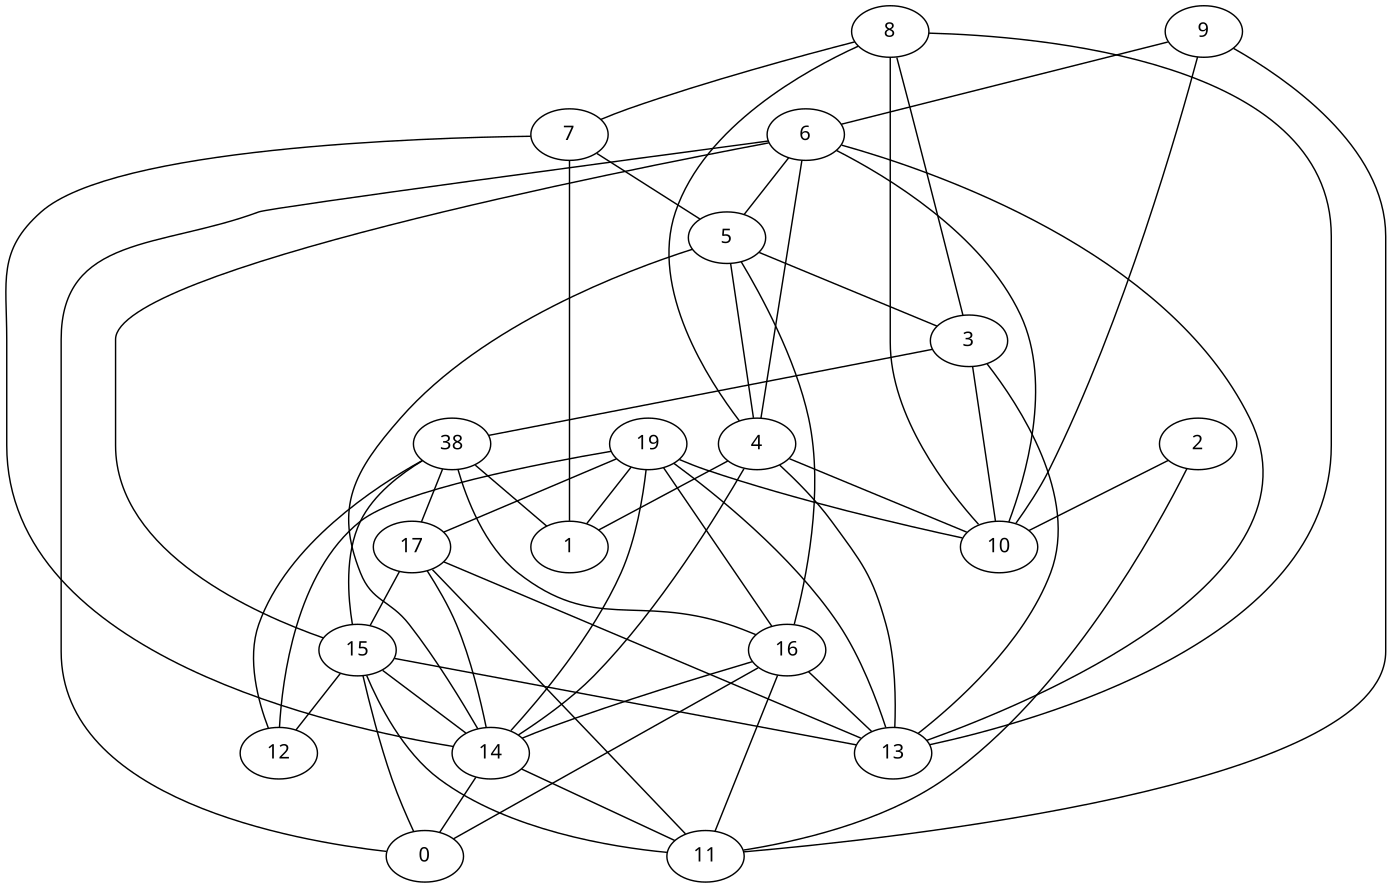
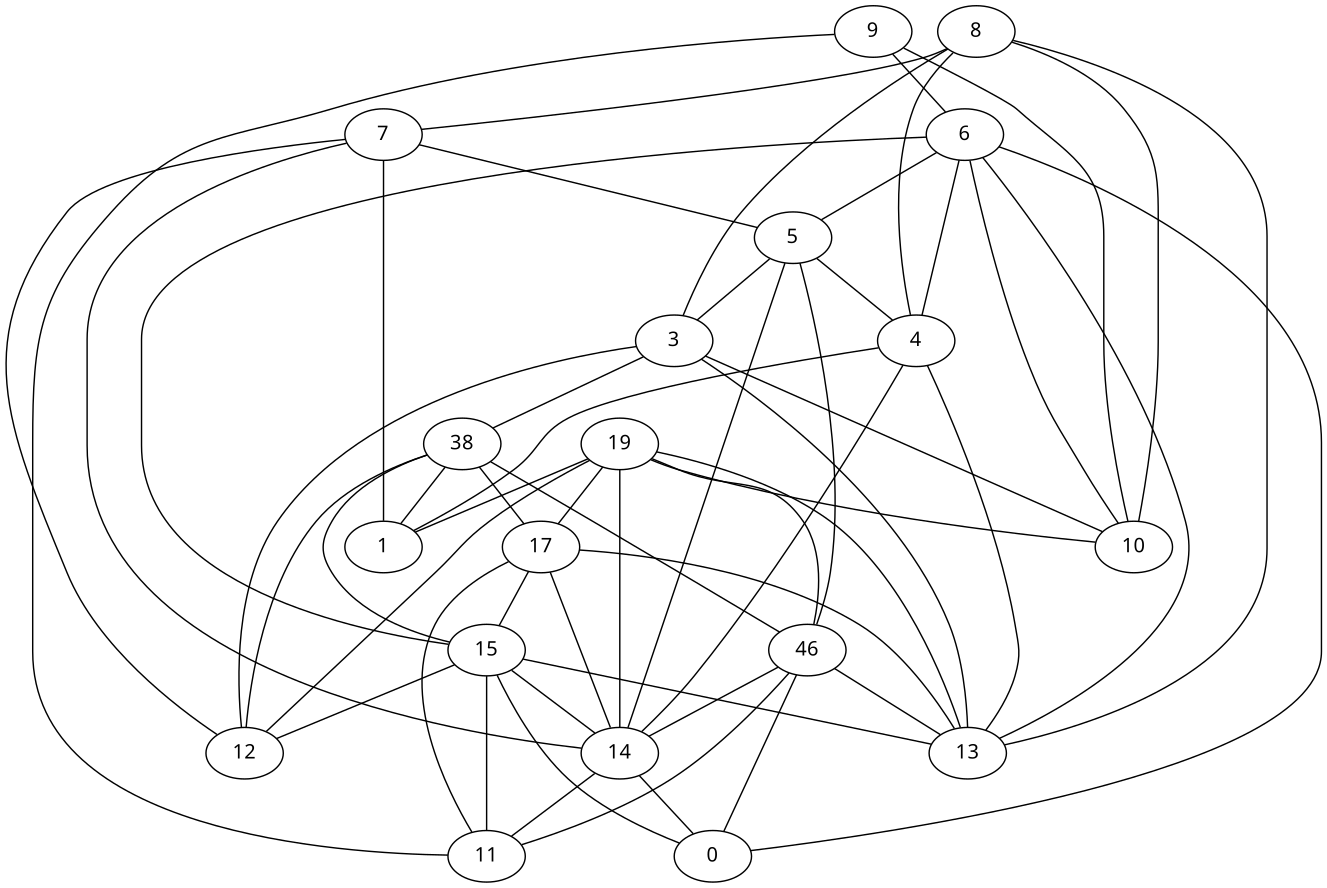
edge "7" -- "12": added
node "2": removed
edge "3" -- "12": added
edge "4" -- "10": removed
node "16": label "16" -> "46"
